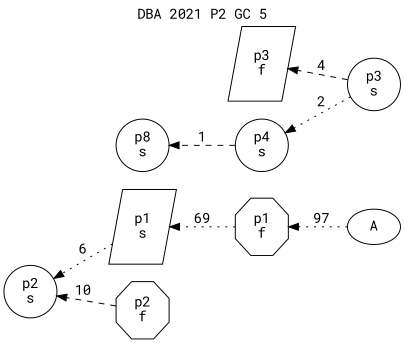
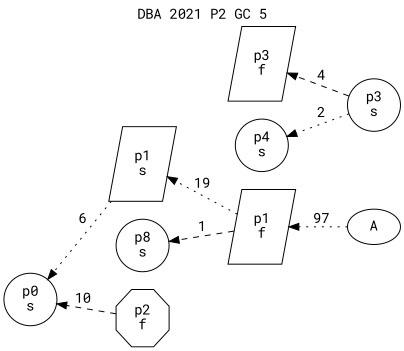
edge "p4 s" -> "p8 s": now "p1 f" -> "p8 s"
edge "p1 f" -> "p1 s": label "69" -> "19"
node "p1 f": shape octagon -> parallelogram
node "p2 s": label "p2 s" -> "p0 s"
